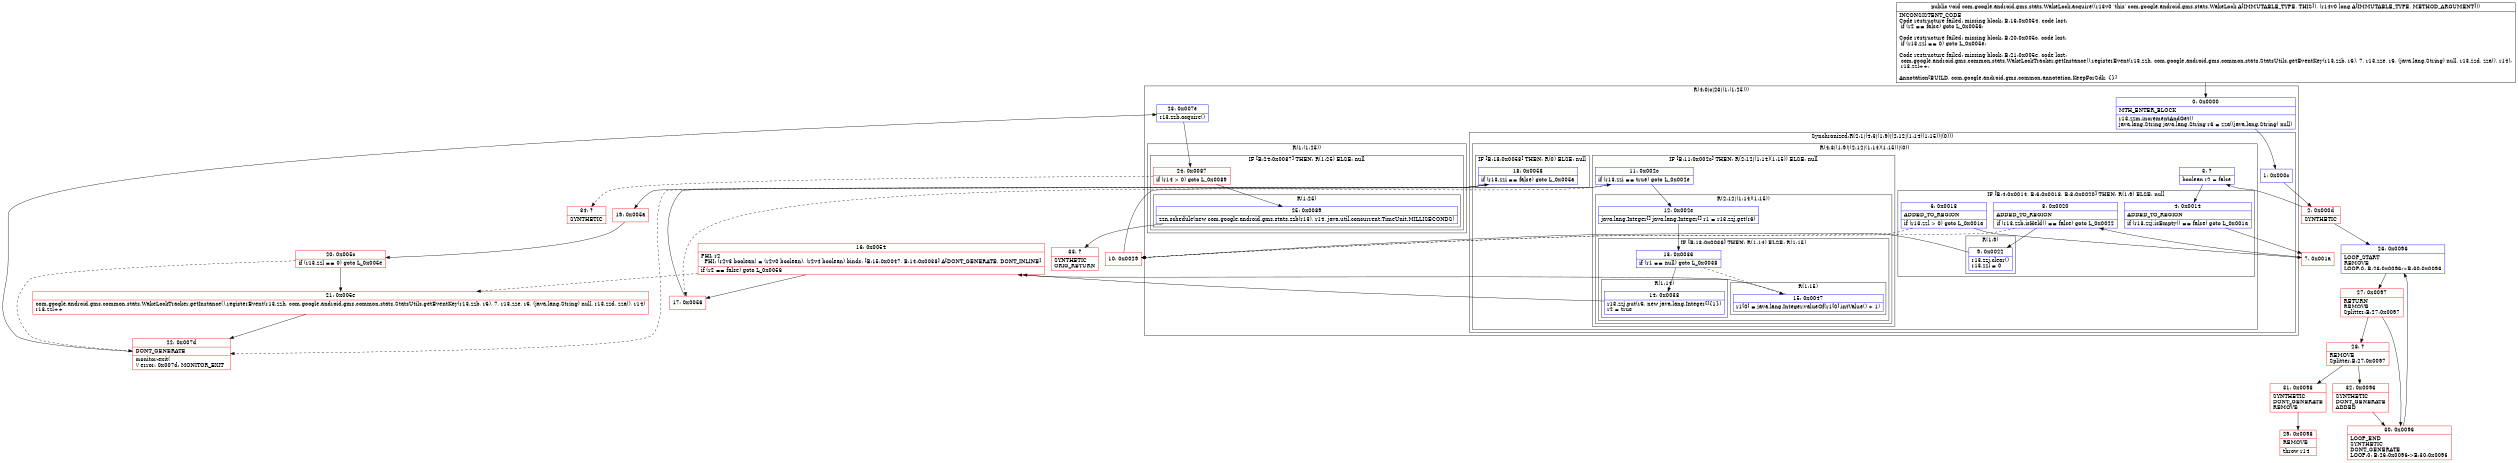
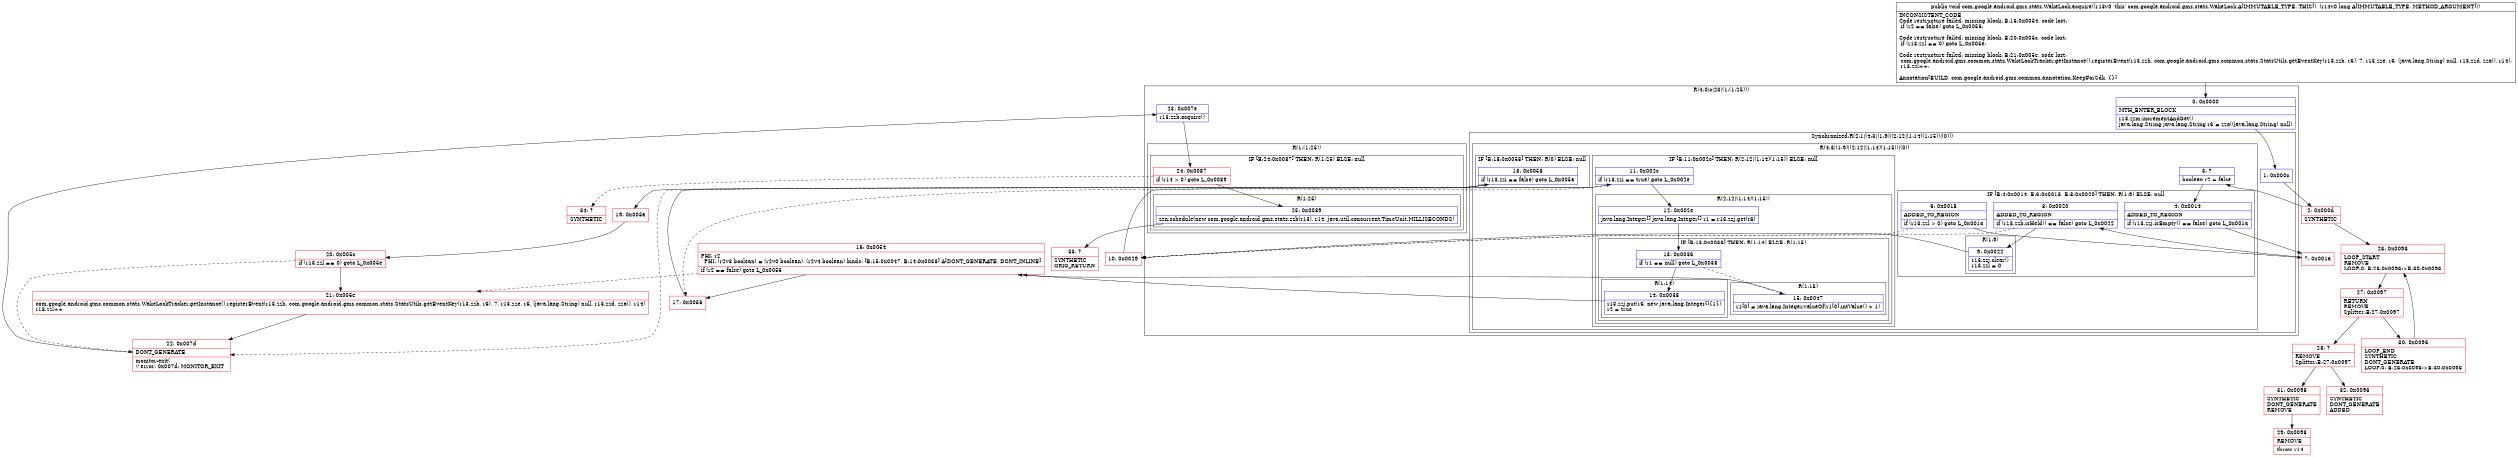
node "26: 0x0096": color blue -> red
edge "32: 0x0096" -> "30: 0x0096": removed
